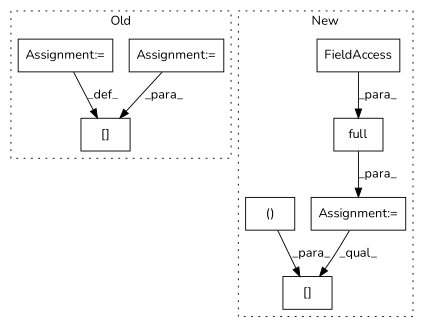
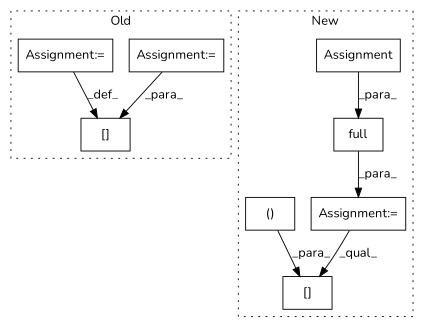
node "FieldAccess": label "FieldAccess" -> "Assignment"
